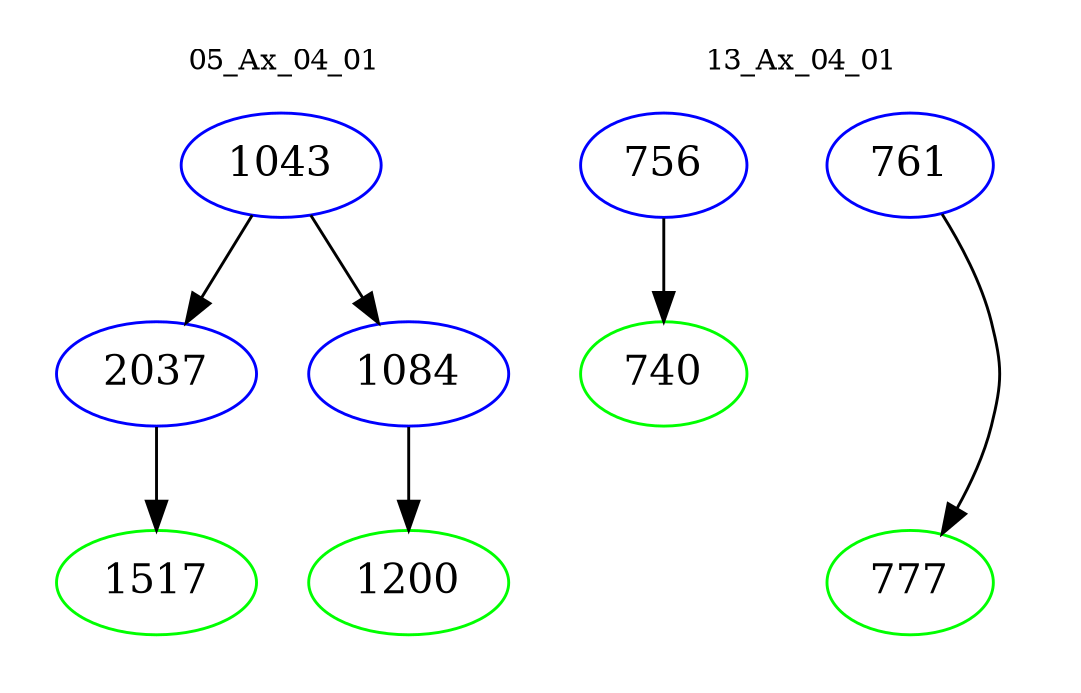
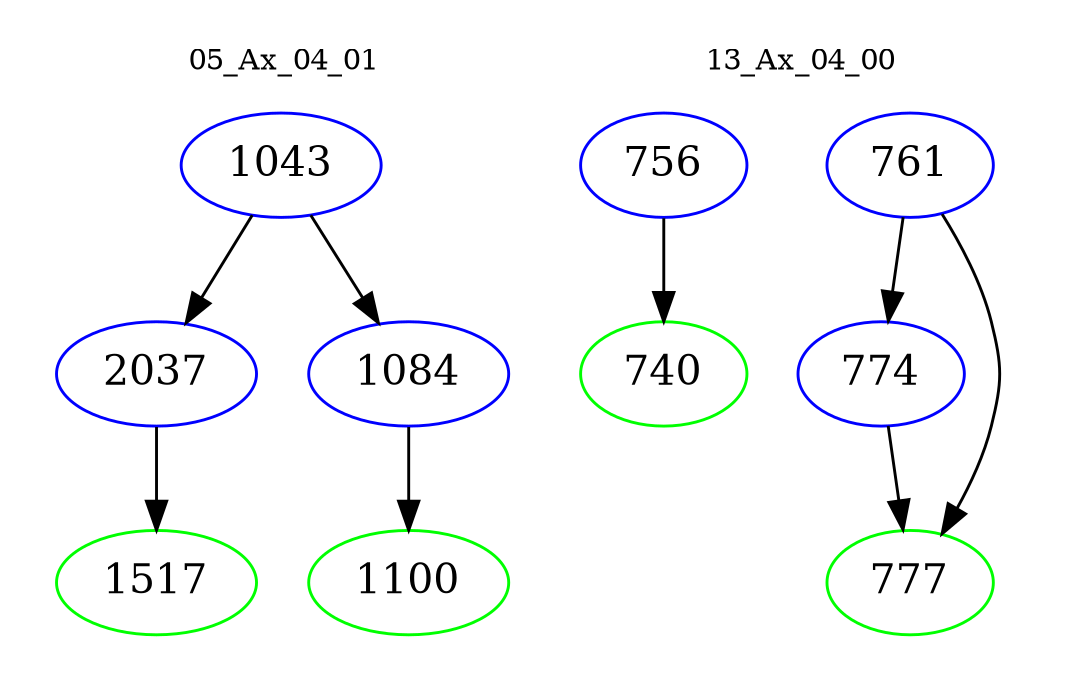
cluster "13_Ax_04_01": label "13_Ax_04_01" -> "13_Ax_04_00"
node "774": added
node "1200": label "1200" -> "1100"
